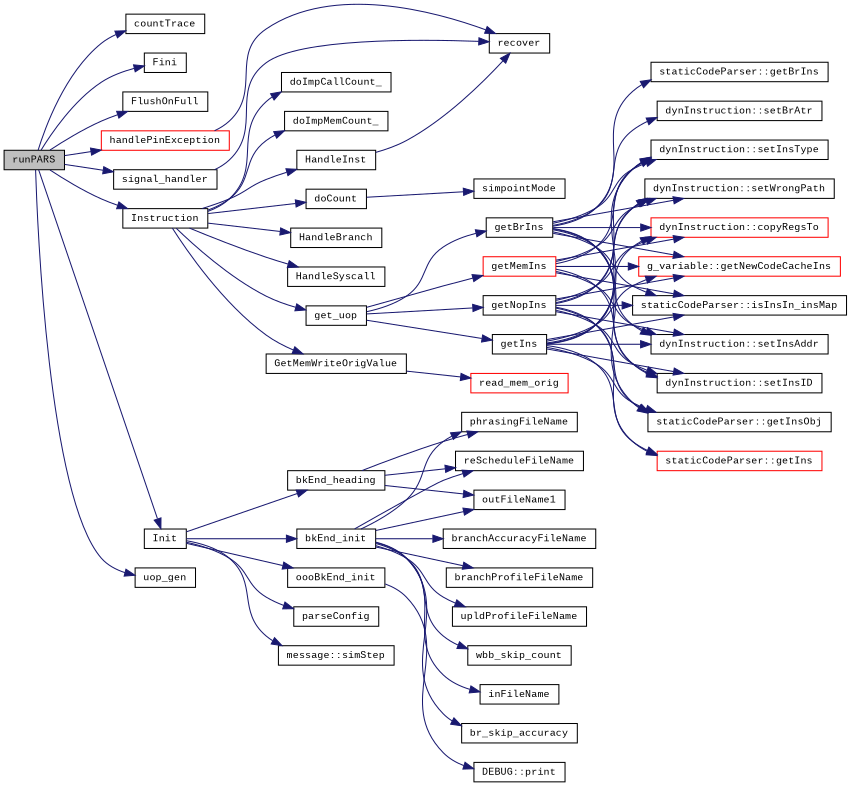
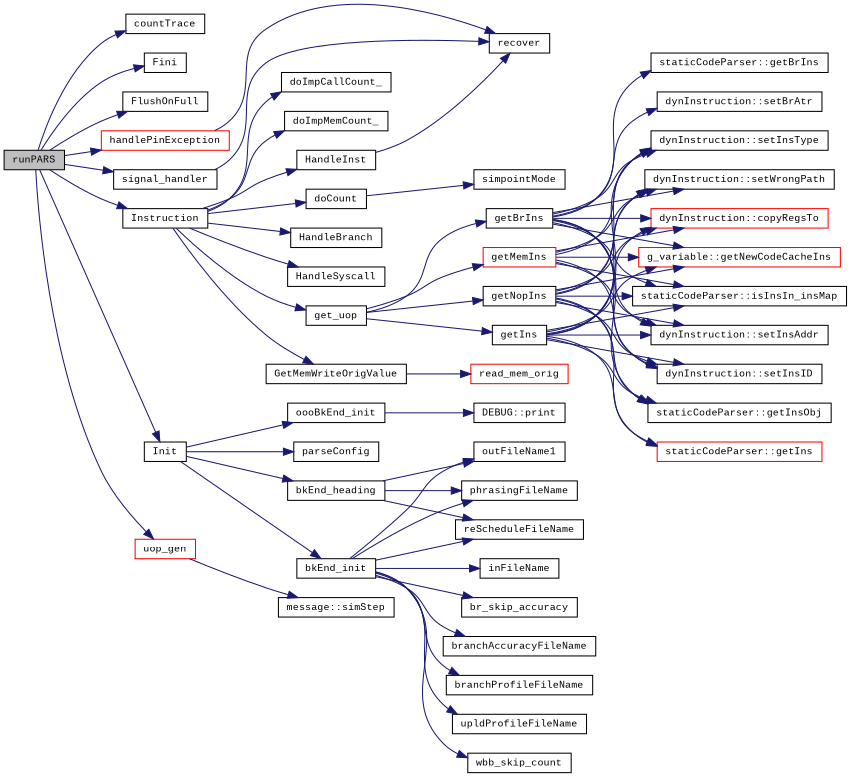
node "uop_gen": color black -> red
edge "Init" -> "message::simStep": now "uop_gen" -> "message::simStep"
